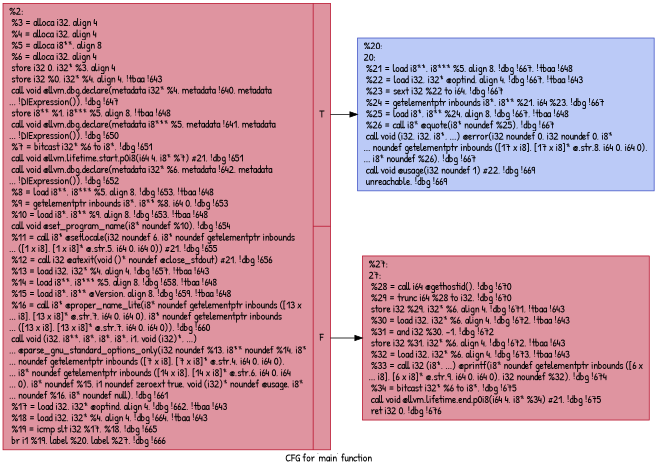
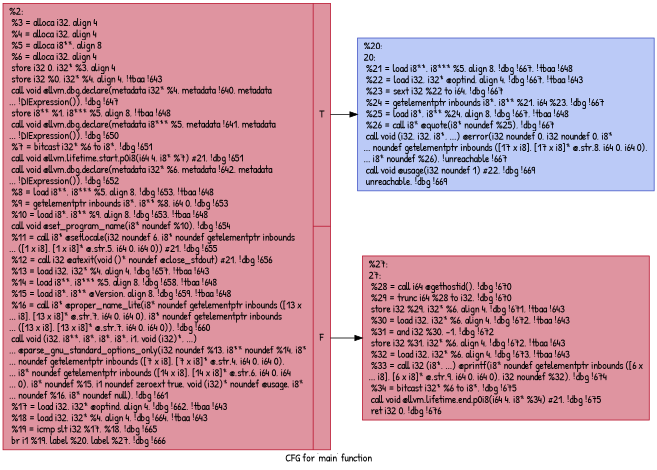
node "%20:": text "... i8* noundef %26), !dbg !667" -> "... i8* noundef %26), !unreachable !667"
